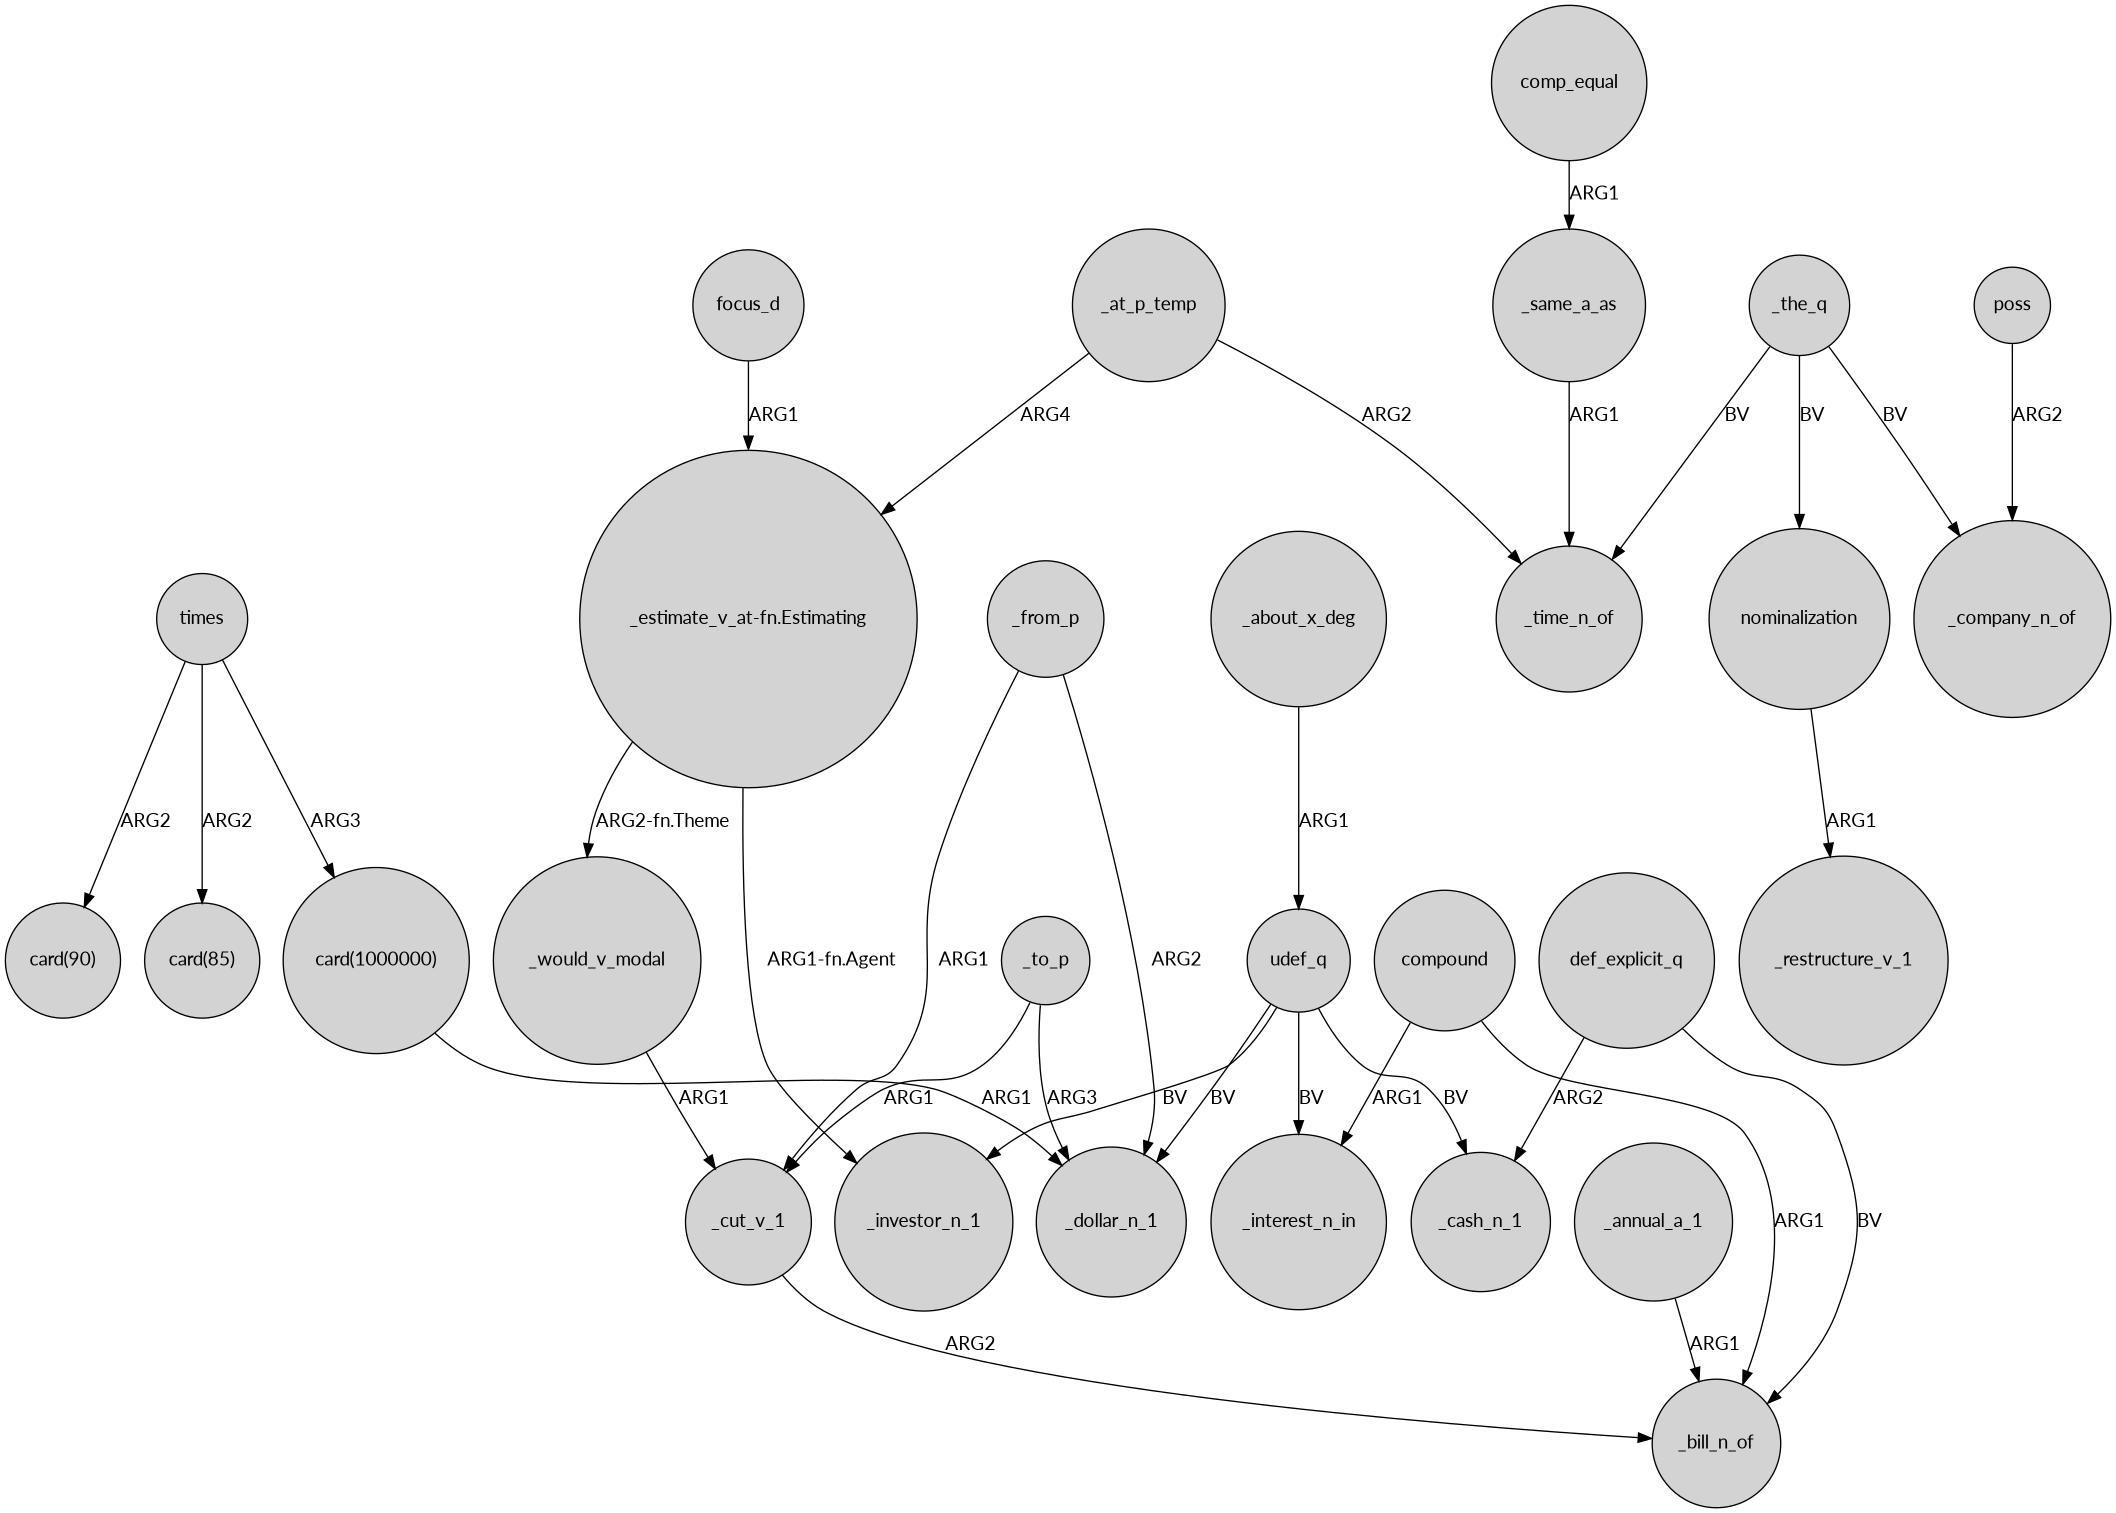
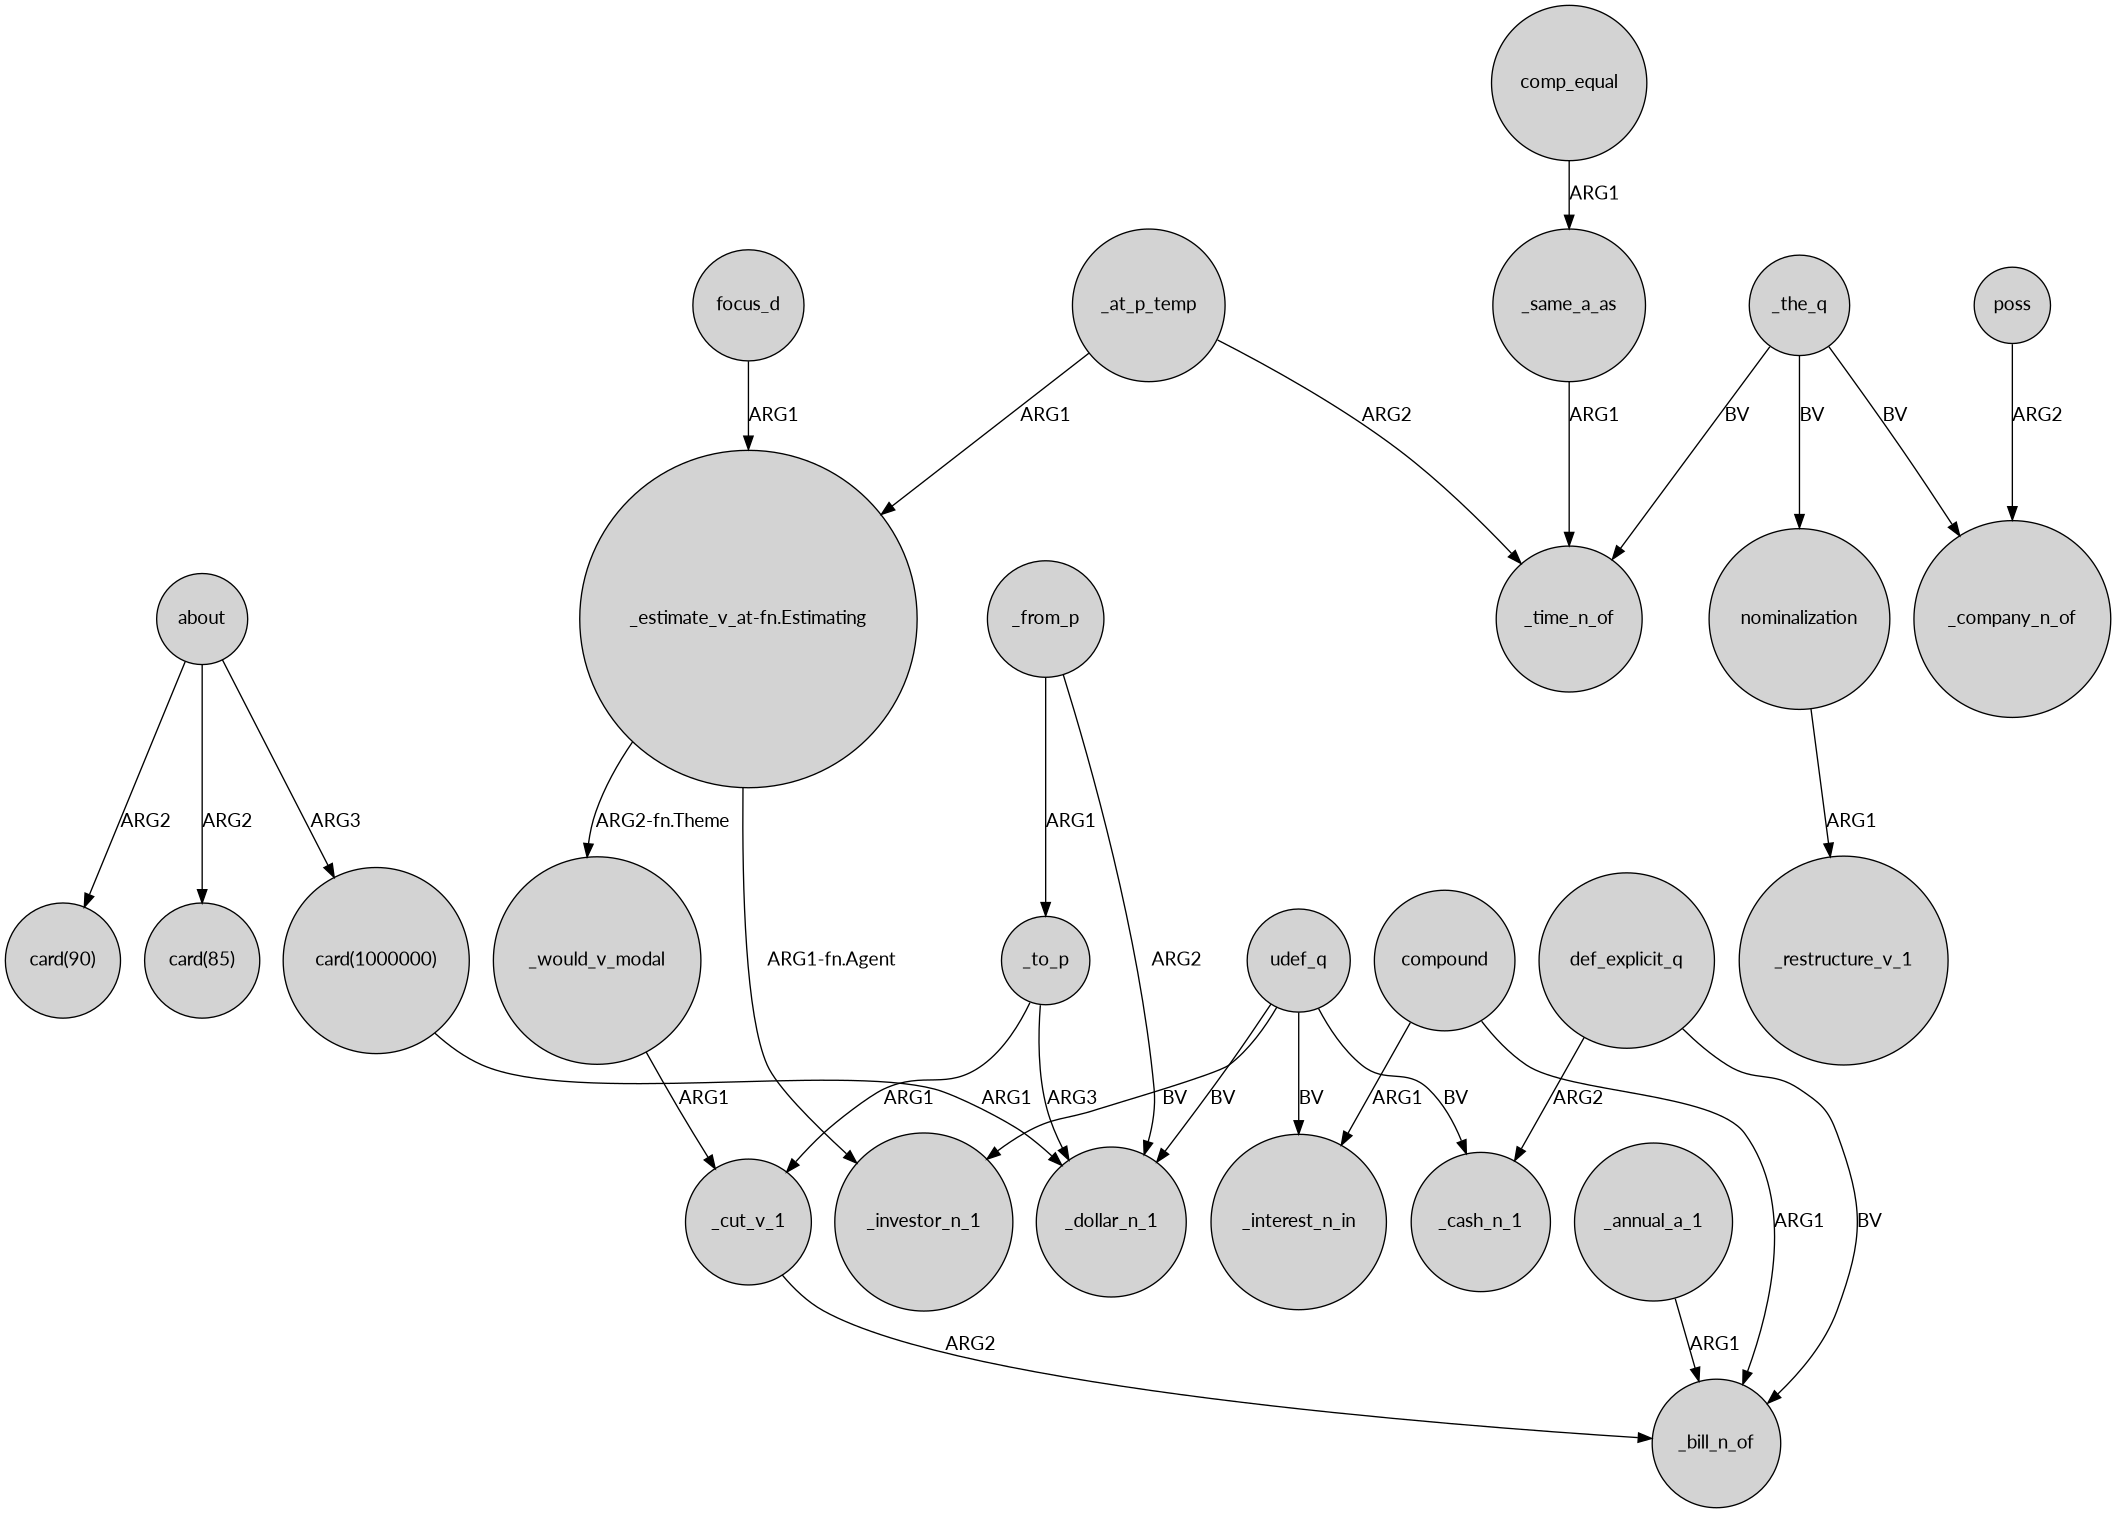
edge "_at_p_temp" -> "_estimate_v_at-fn.Estimating": label "ARG4" -> "ARG1"
node "times": label "times" -> "about"
node "_about_x_deg": removed
edge "_from_p" -> "_cut_v_1": now "_from_p" -> "_to_p"
